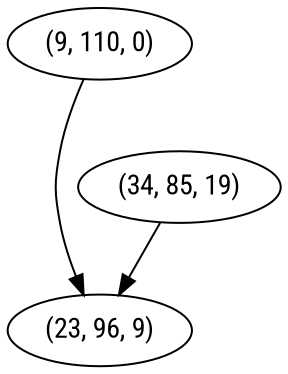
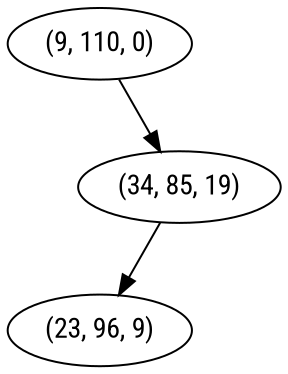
edge "(9, 110, 0)" -> "(23, 96, 9)": now "(9, 110, 0)" -> "(34, 85, 19)"
